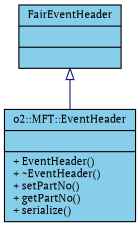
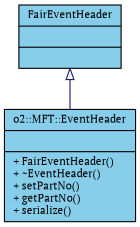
node "o2::MFT::EventHeader": text "+ EventHeader()" -> "+ FairEventHeader()"
